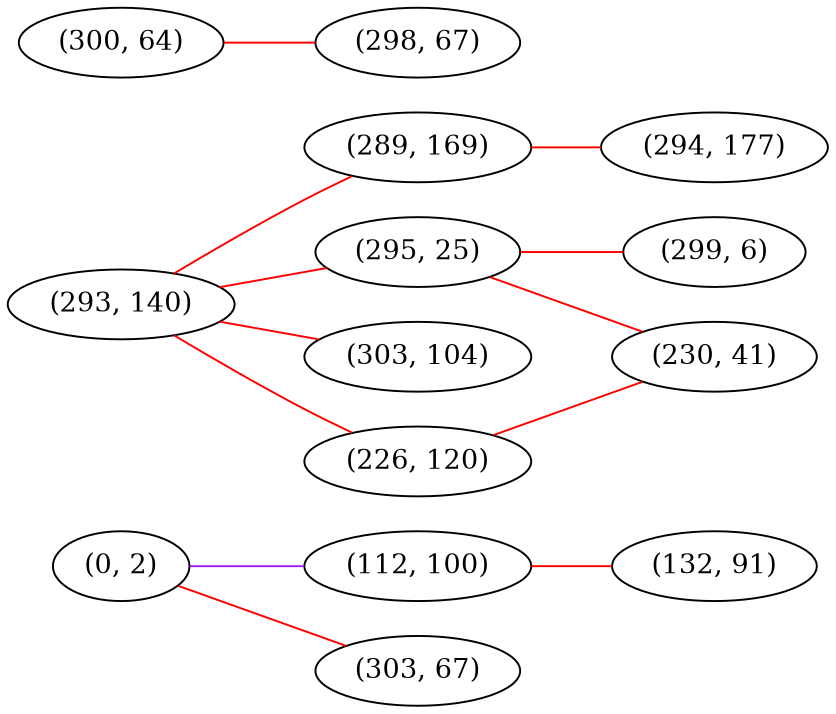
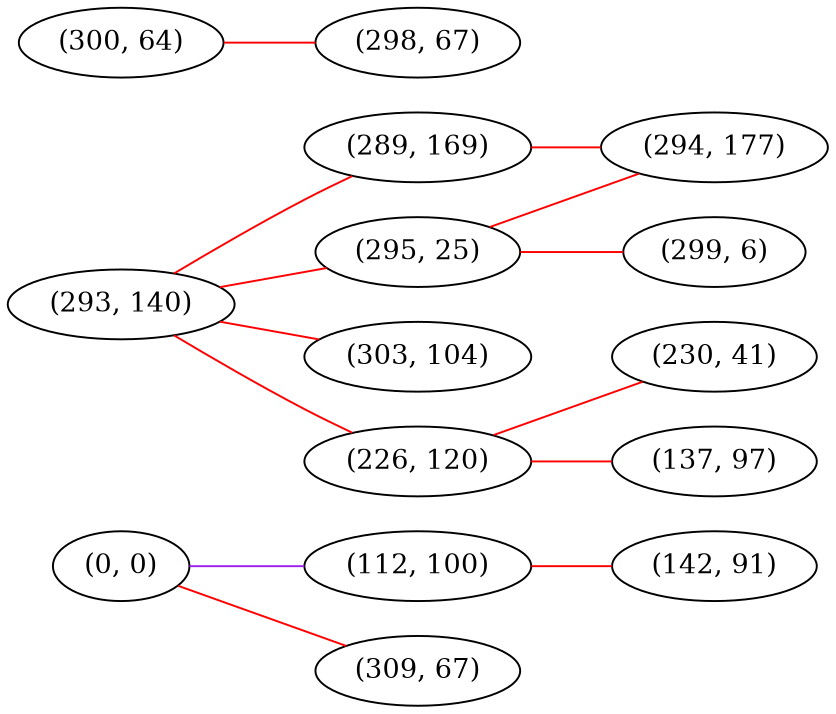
edge "(295, 25)" -- "(230, 41)": now "(295, 25)" -- "(294, 177)"
node "(137, 97)": added
node "(0, 2)": label "(0, 2)" -> "(0, 0)"
node "(132, 91)": label "(132, 91)" -> "(142, 91)"
node "(303, 67)": label "(303, 67)" -> "(309, 67)"
